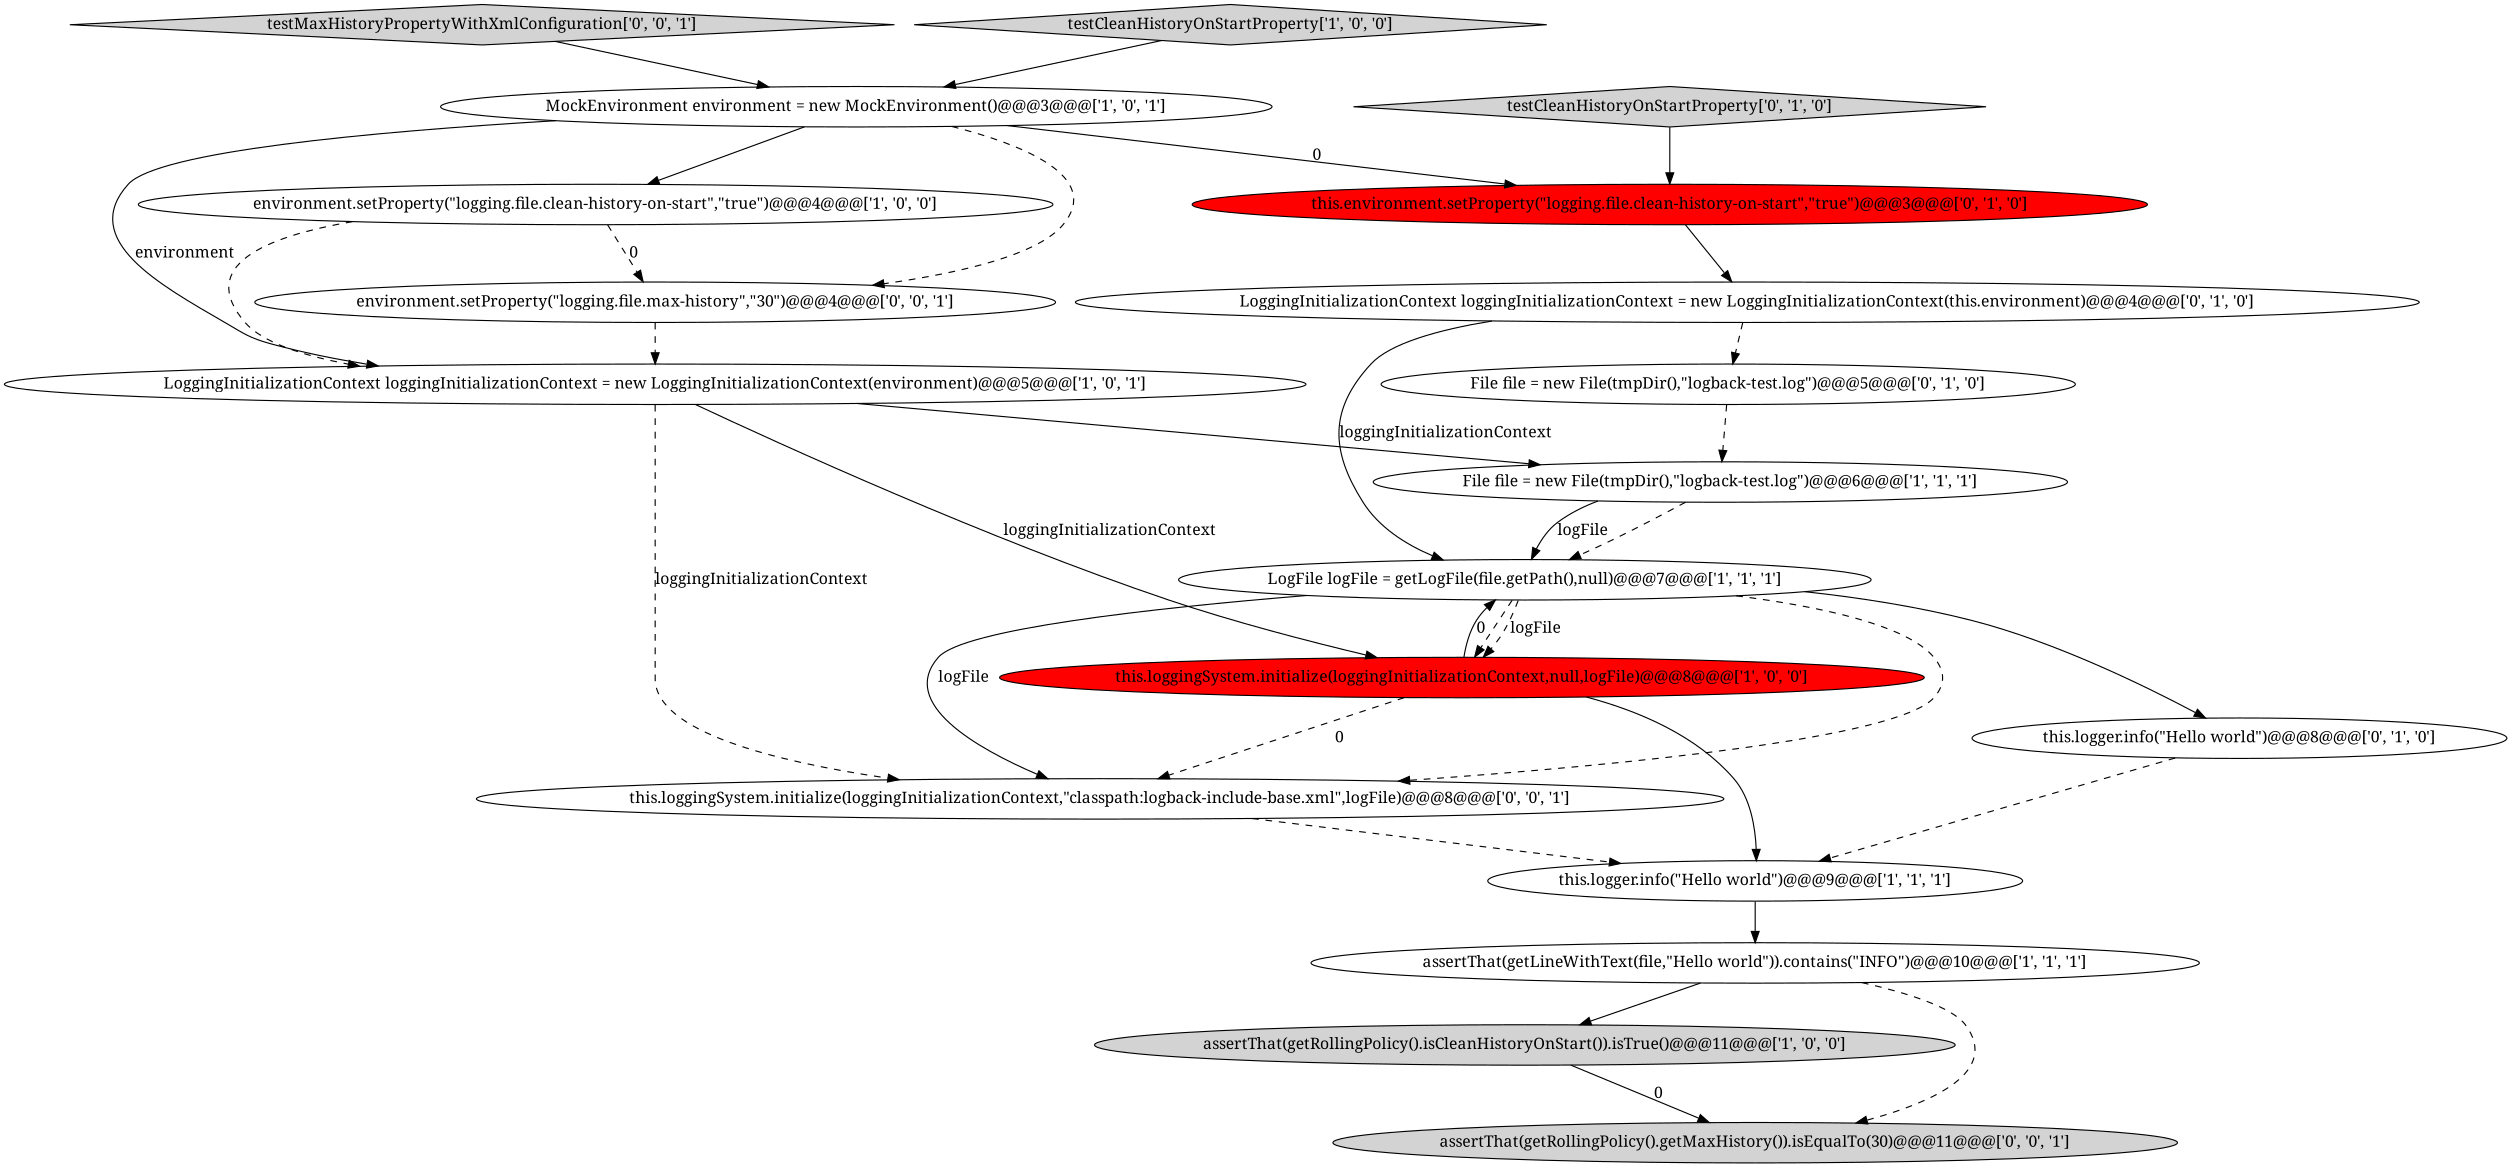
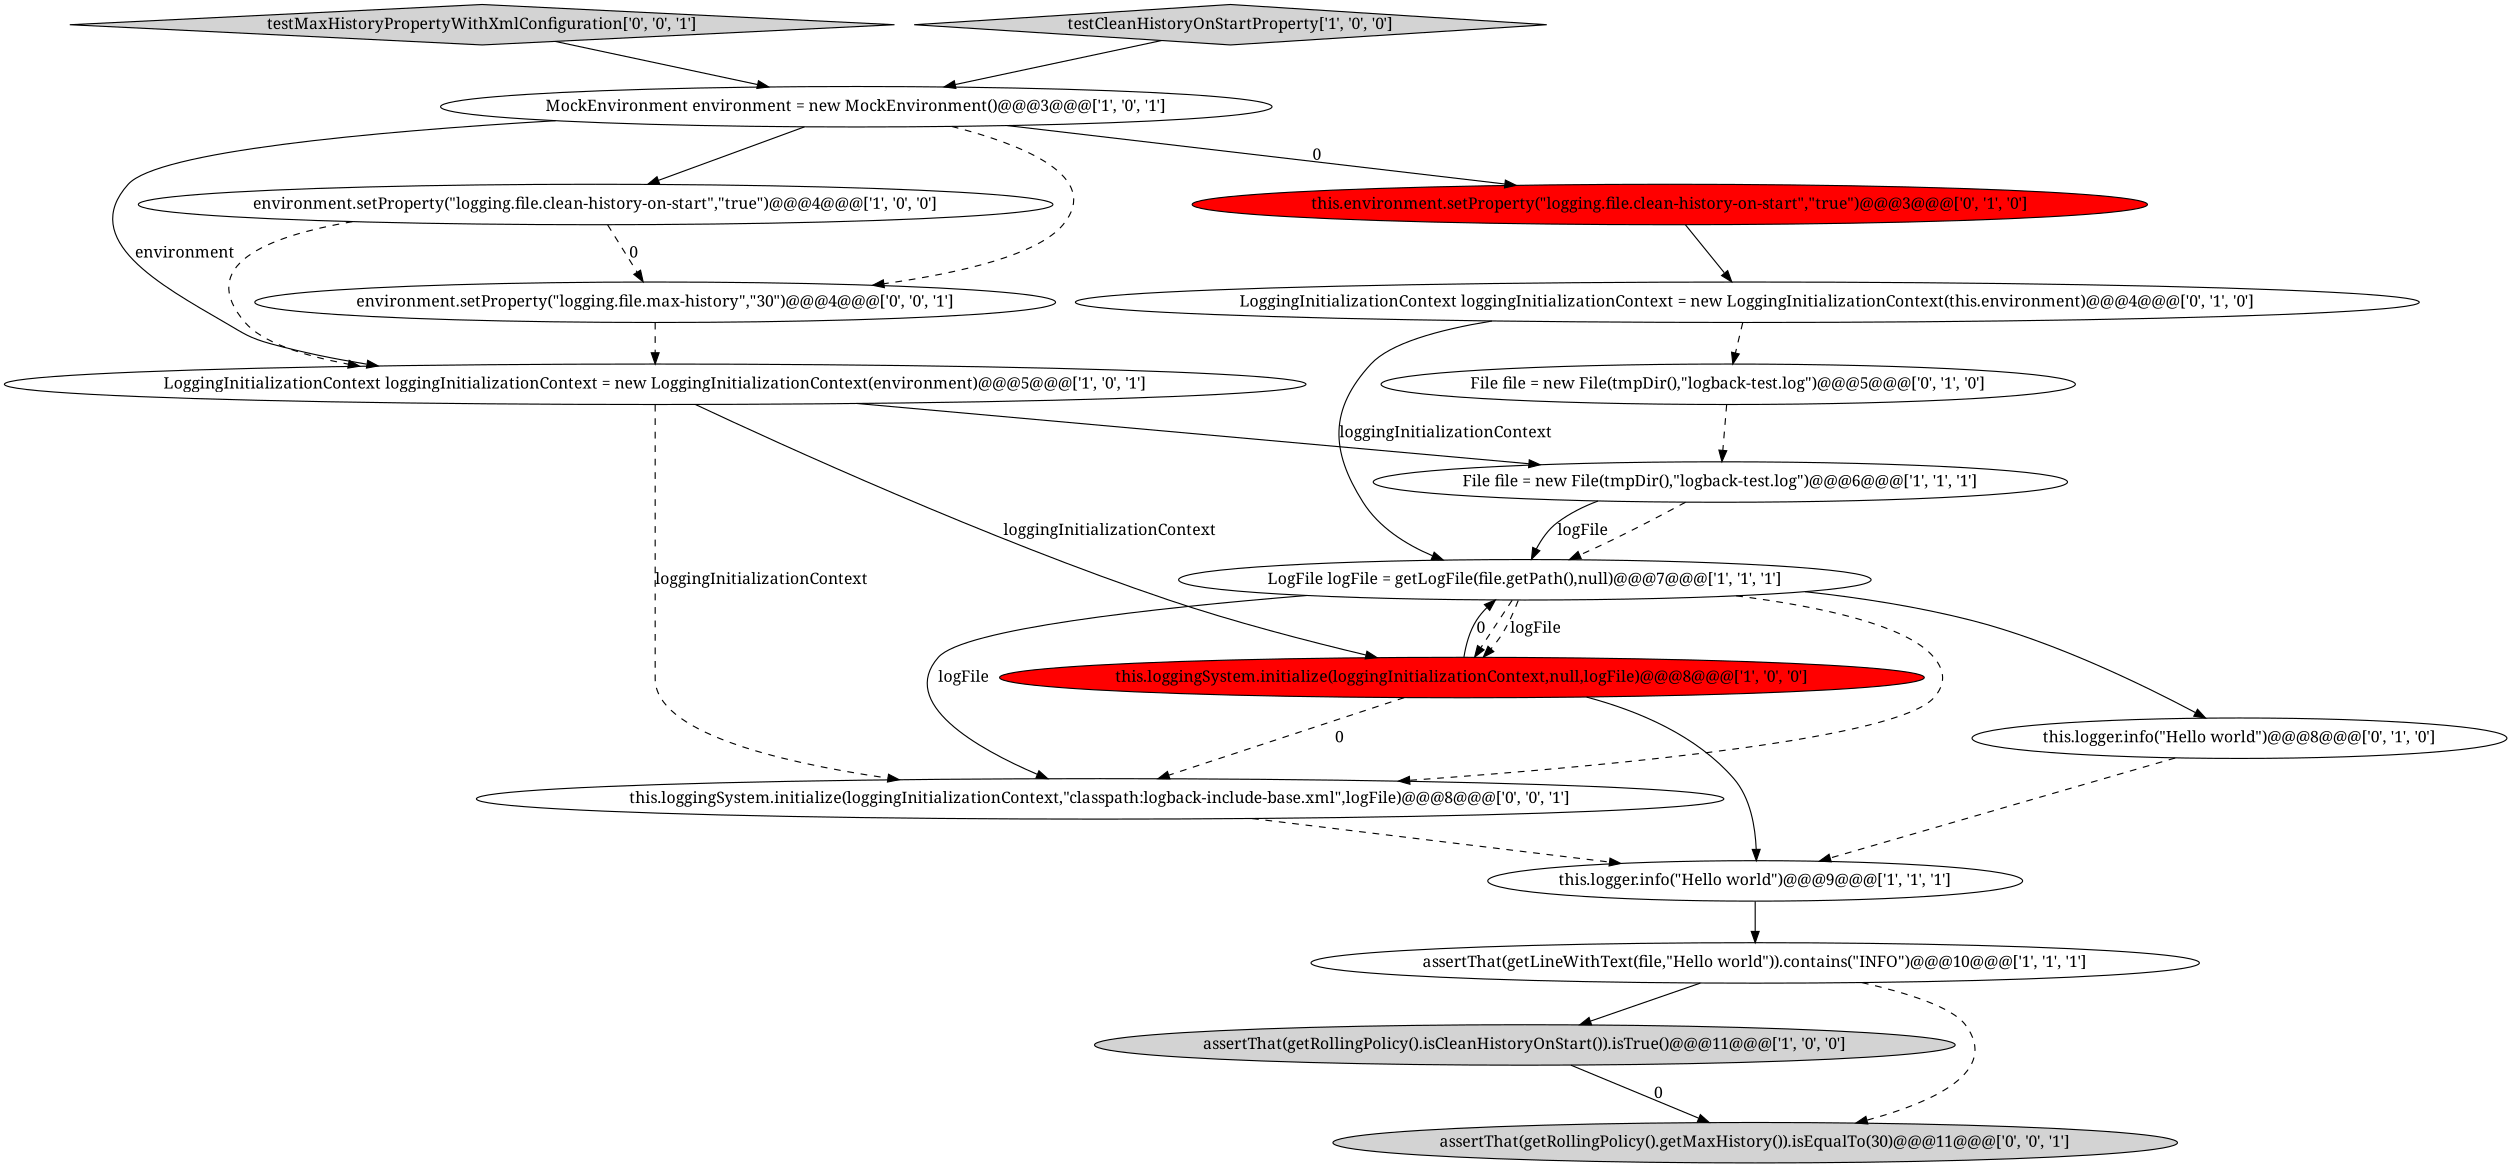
node "testCleanHistoryOnStartProperty['0', '1', '0']": removed
